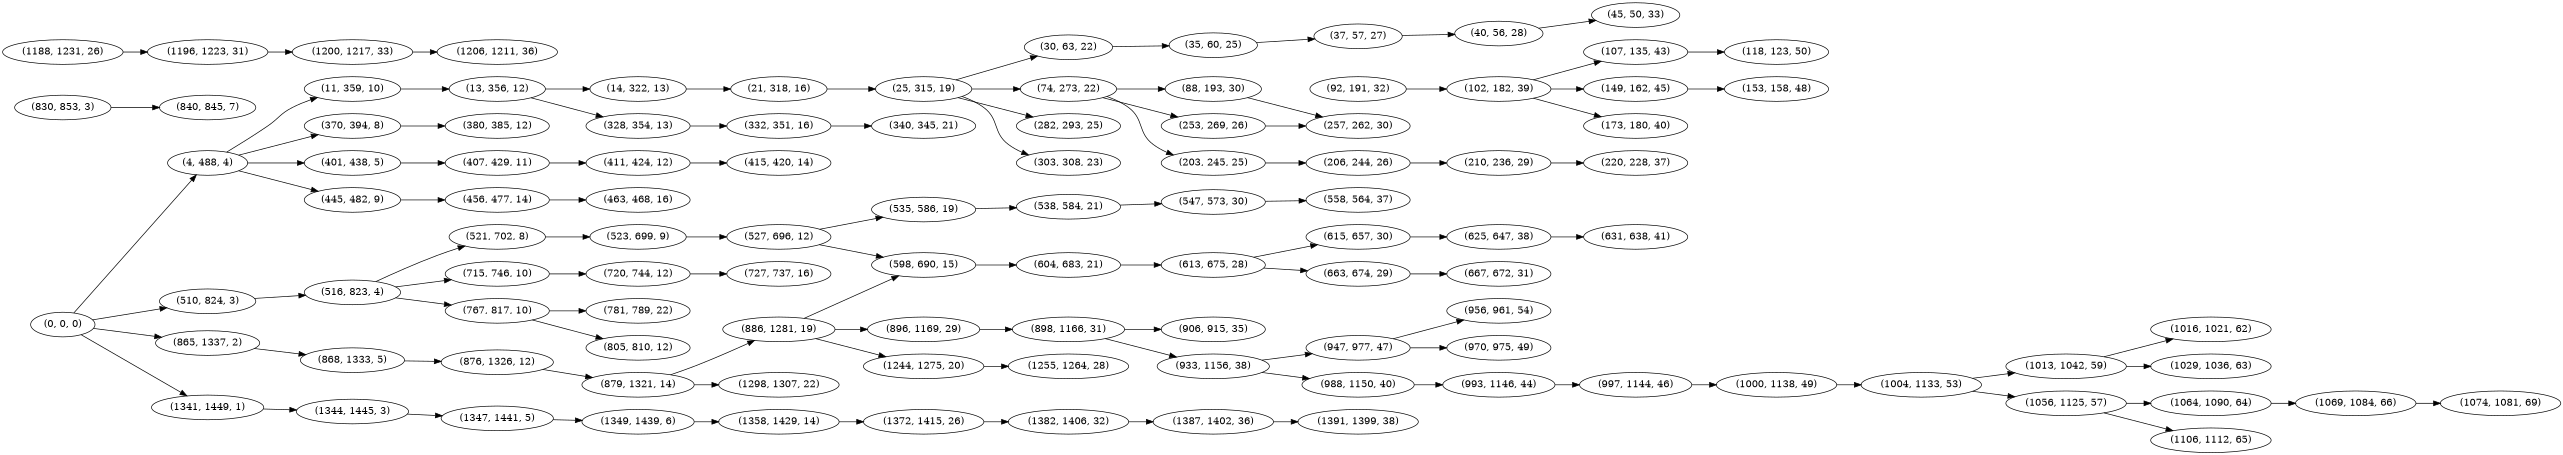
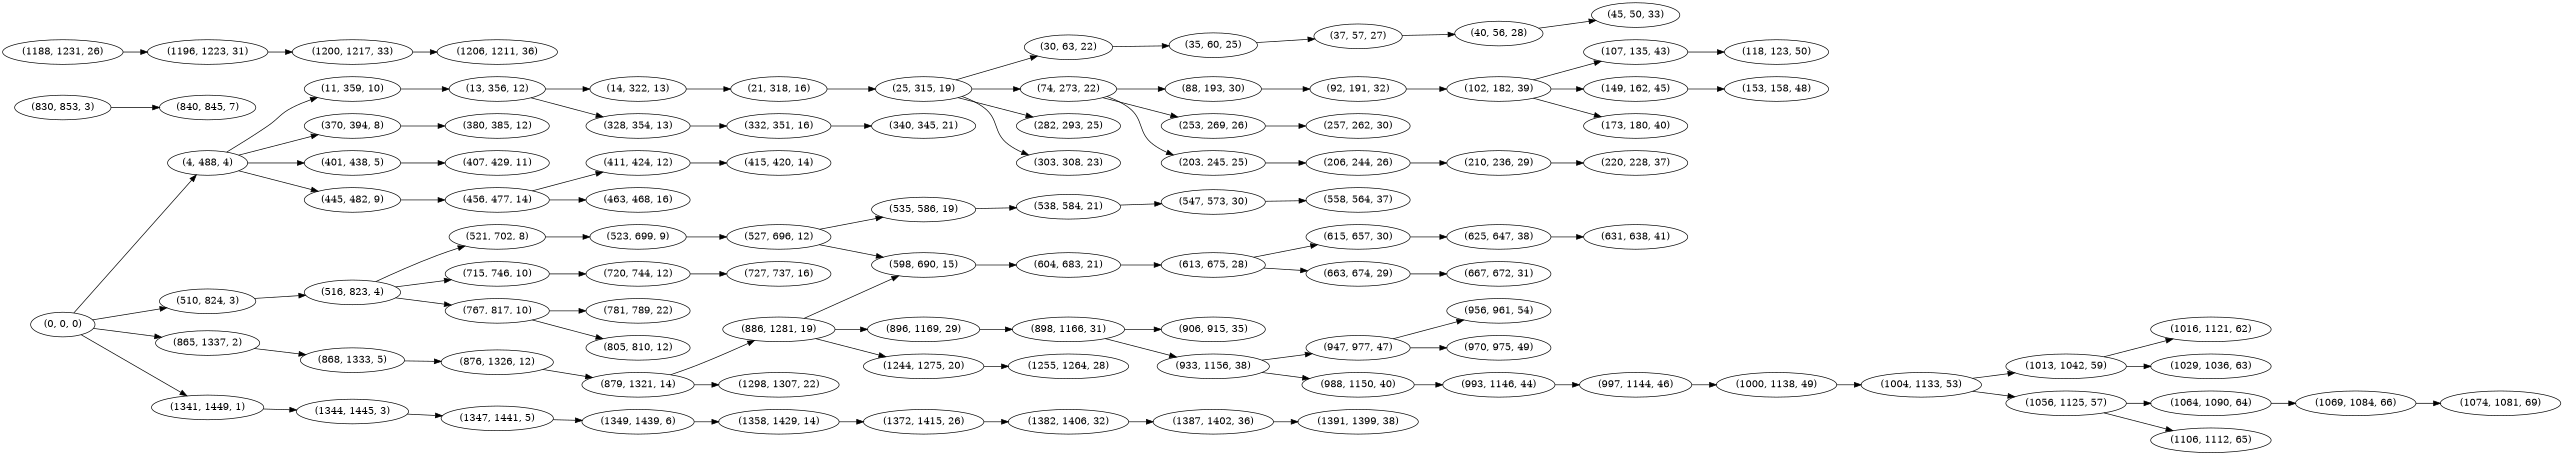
edge "(88, 193, 30)" -> "(257, 262, 30)": now "(88, 193, 30)" -> "(92, 191, 32)"
edge "(407, 429, 11)" -> "(411, 424, 12)": now "(456, 477, 14)" -> "(411, 424, 12)"
node "(1016, 1021, 62)": label "(1016, 1021, 62)" -> "(1016, 1121, 62)"
